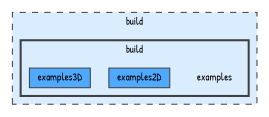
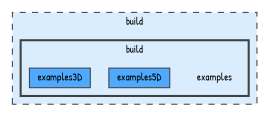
node "examples2D": label "examples2D" -> "examples5D"
